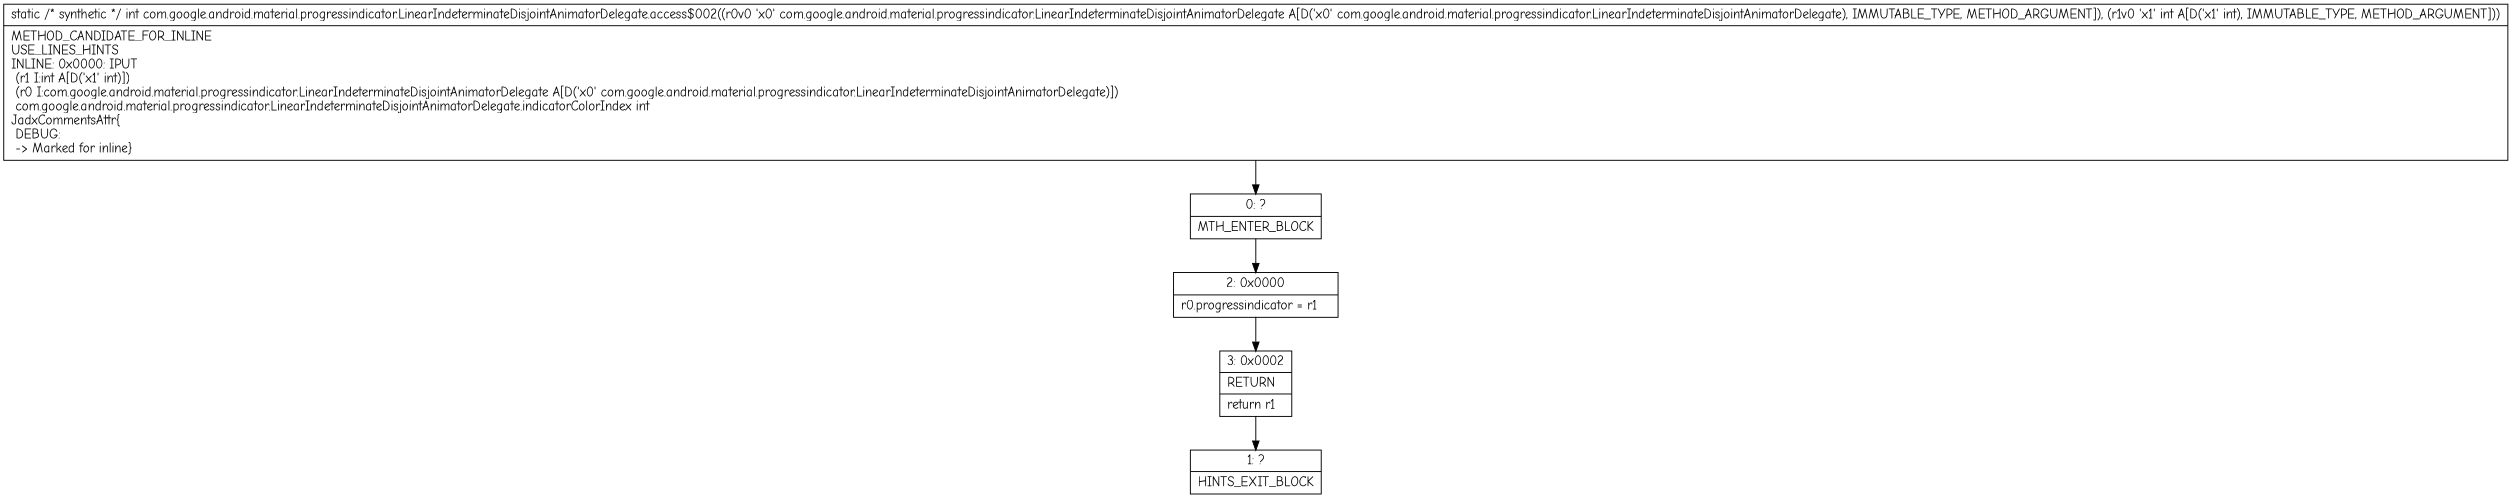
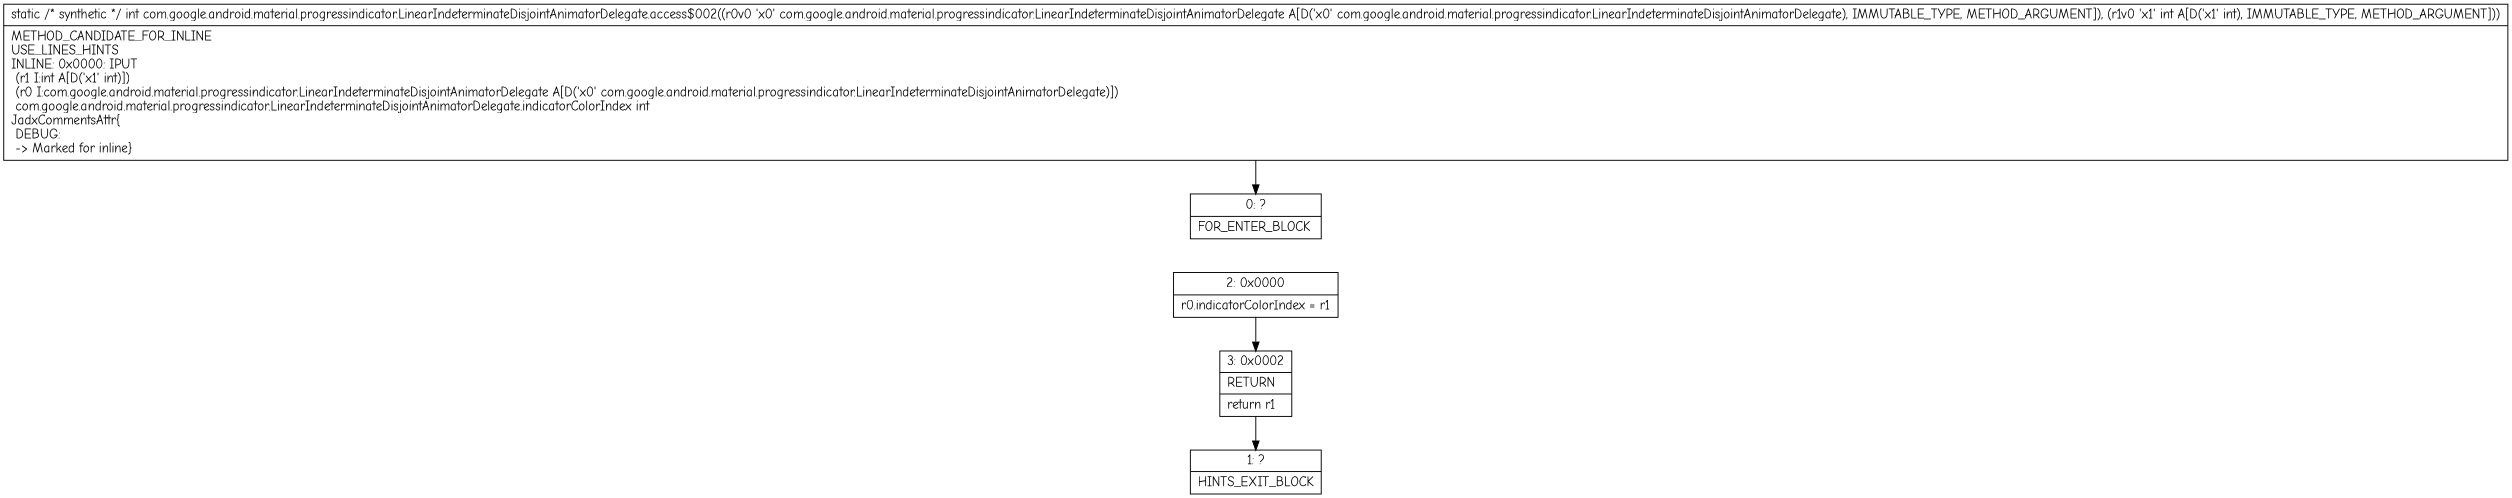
node "0: ?": text "MTH_ENTER_BLOCK" -> "FOR_ENTER_BLOCK"
edge "0: ?" -> "2: 0x0000": removed
node "2: 0x0000": text "r0.progressindicator = r1" -> "r0.indicatorColorIndex = r1"
